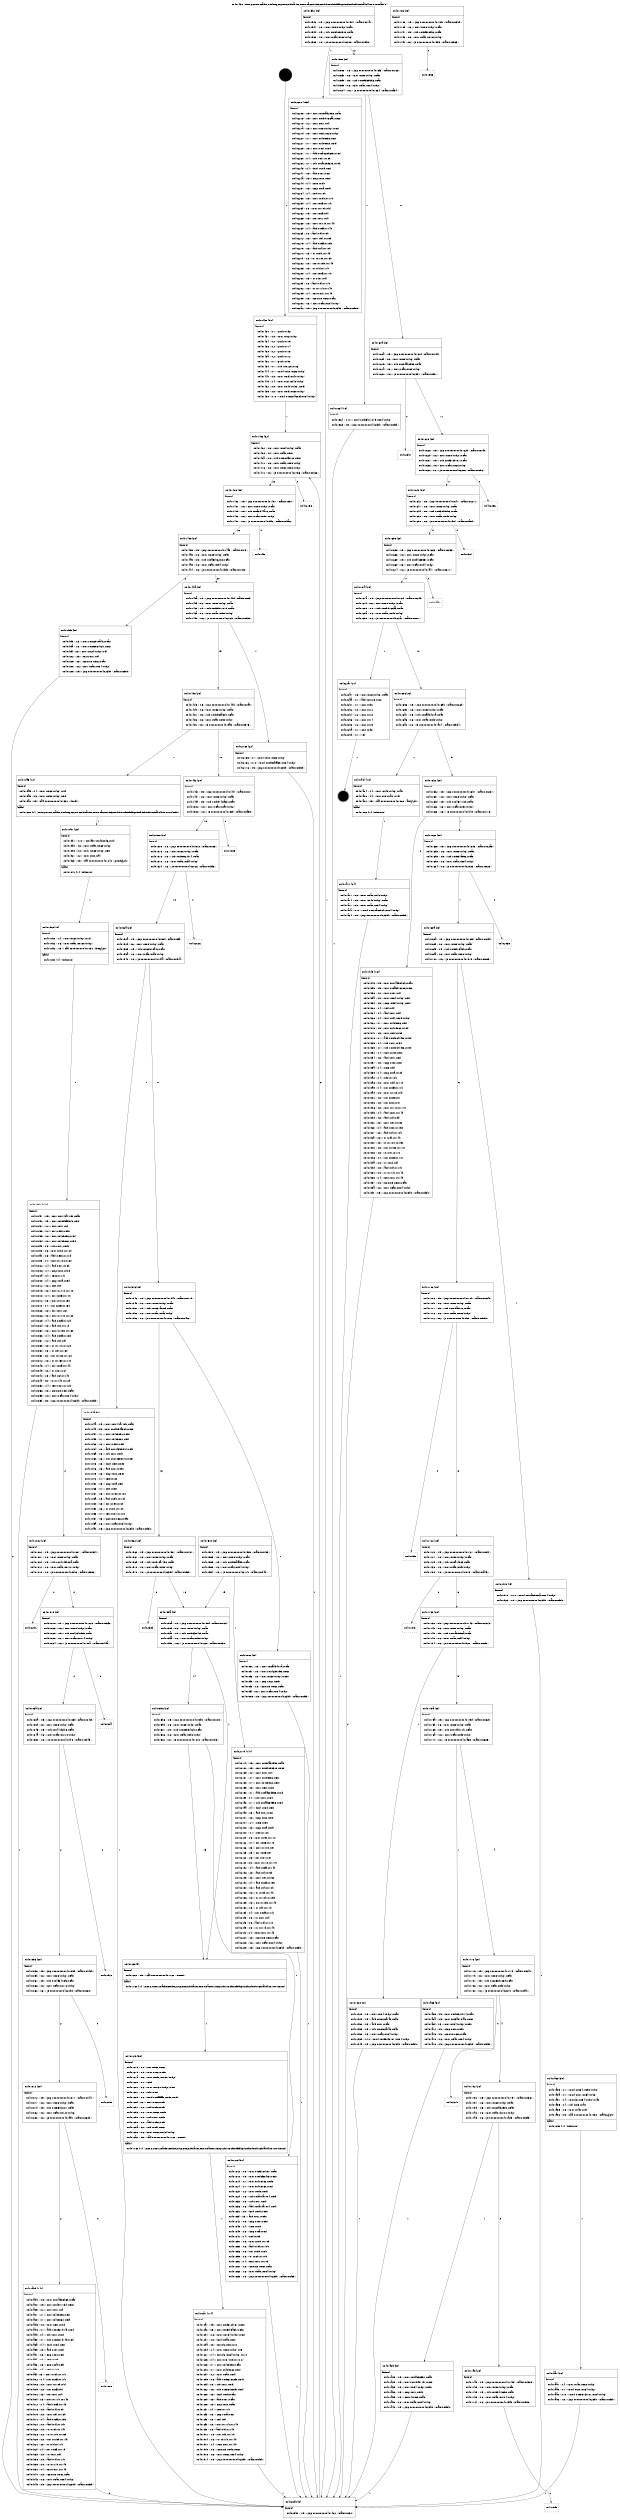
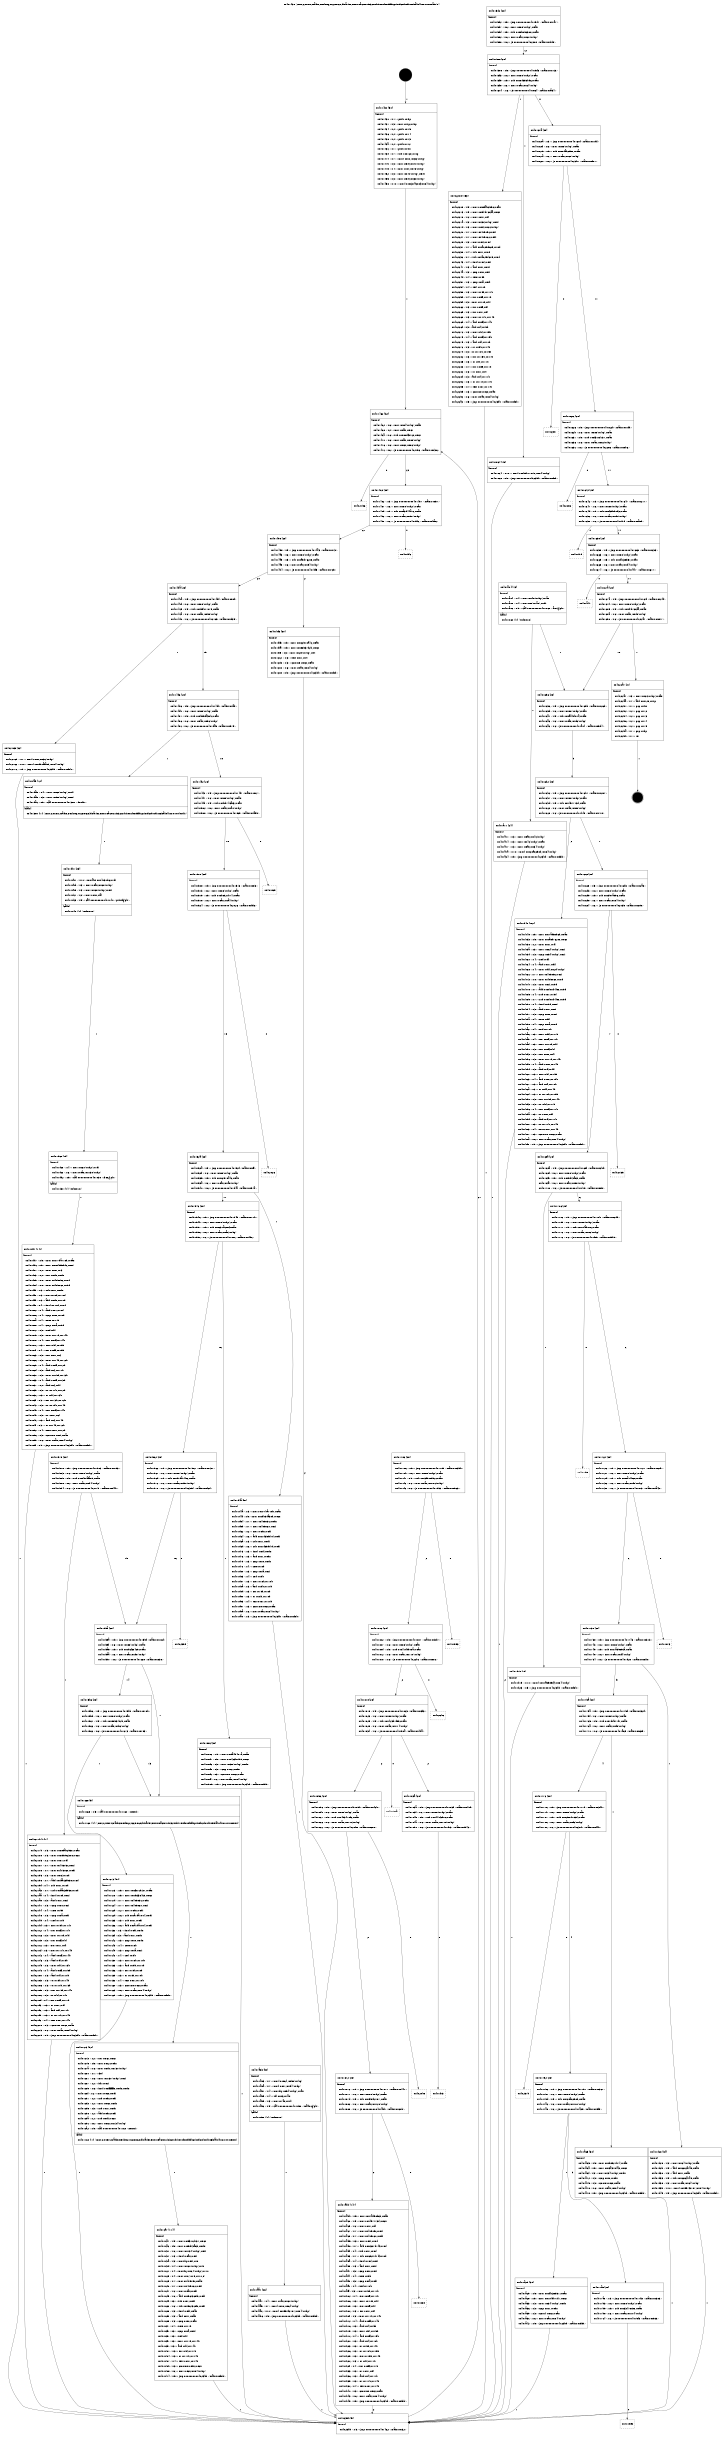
edge "0x4015d2 [28]" -> "0x40220e [153]": now "0x4015ee [28]" -> "0x40220e [153]"
edge "0x401696 [28]" -> "0x401a04 [13]": reversed
edge "0x401dd7 [141]" -> "0x401802 [28]": now "0x4017e6 [28]" -> "0x401802 [28]"
edge "0x40183a [28]" -> "0x401856 [28]": now "0x40181e [28]" -> "0x401856 [28]"
